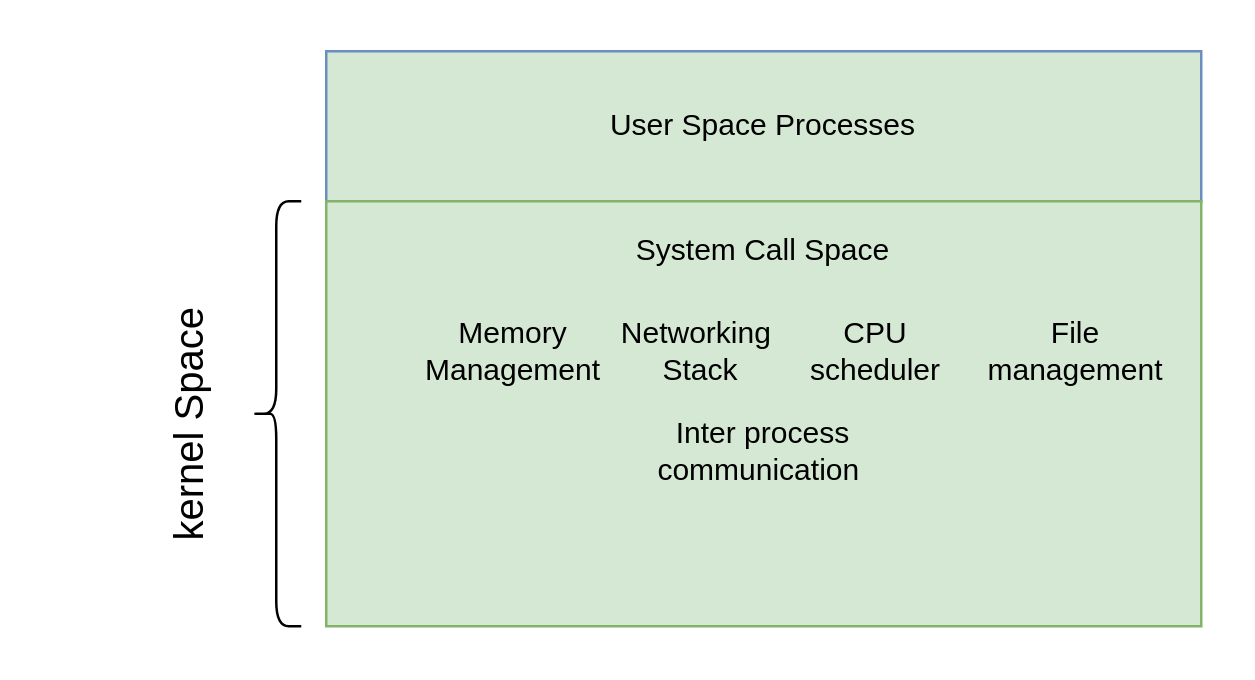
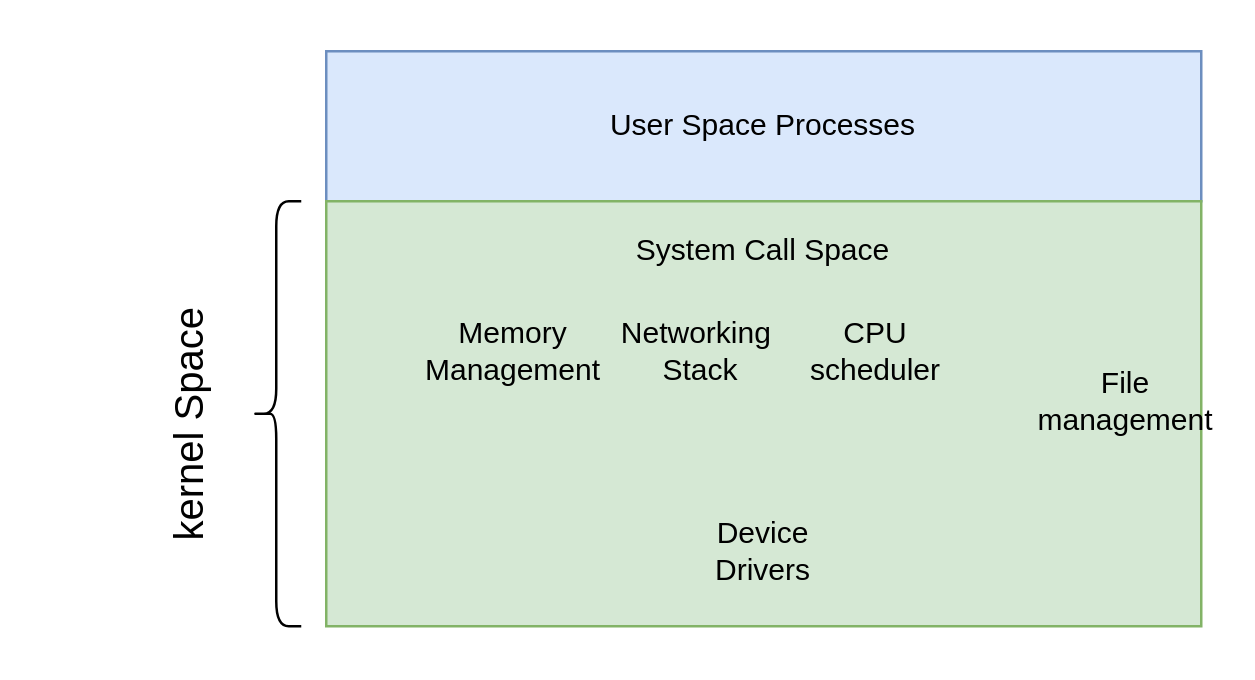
node "User Space Processes": fillcolor #d5e8d4 -> #dae8fc
node "File management": moved (1076, 351) -> (1126, 401)
node "Inter process communication": removed
node "Device Drivers": added
